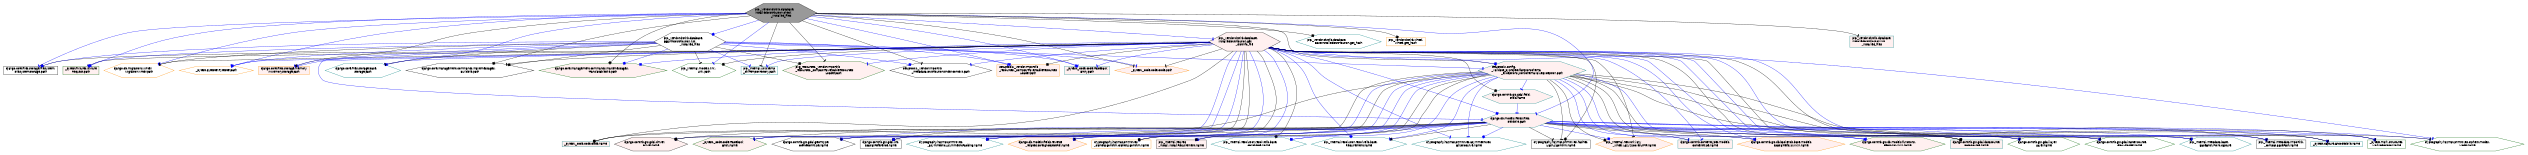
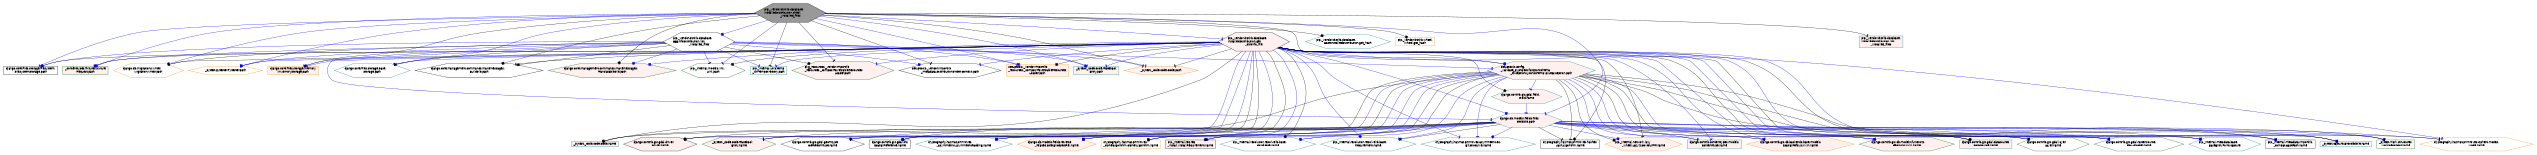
node "_pytest.fixtures.Fixture Request.path": label "_pytest.fixtures.Fixture Request.path" -> "_contenttypes.fixtures.Fixture Request.path"
node "cryptography.hazmat.primitives.ciphers.modes. Mode.name": color darkgreen -> darkorange
